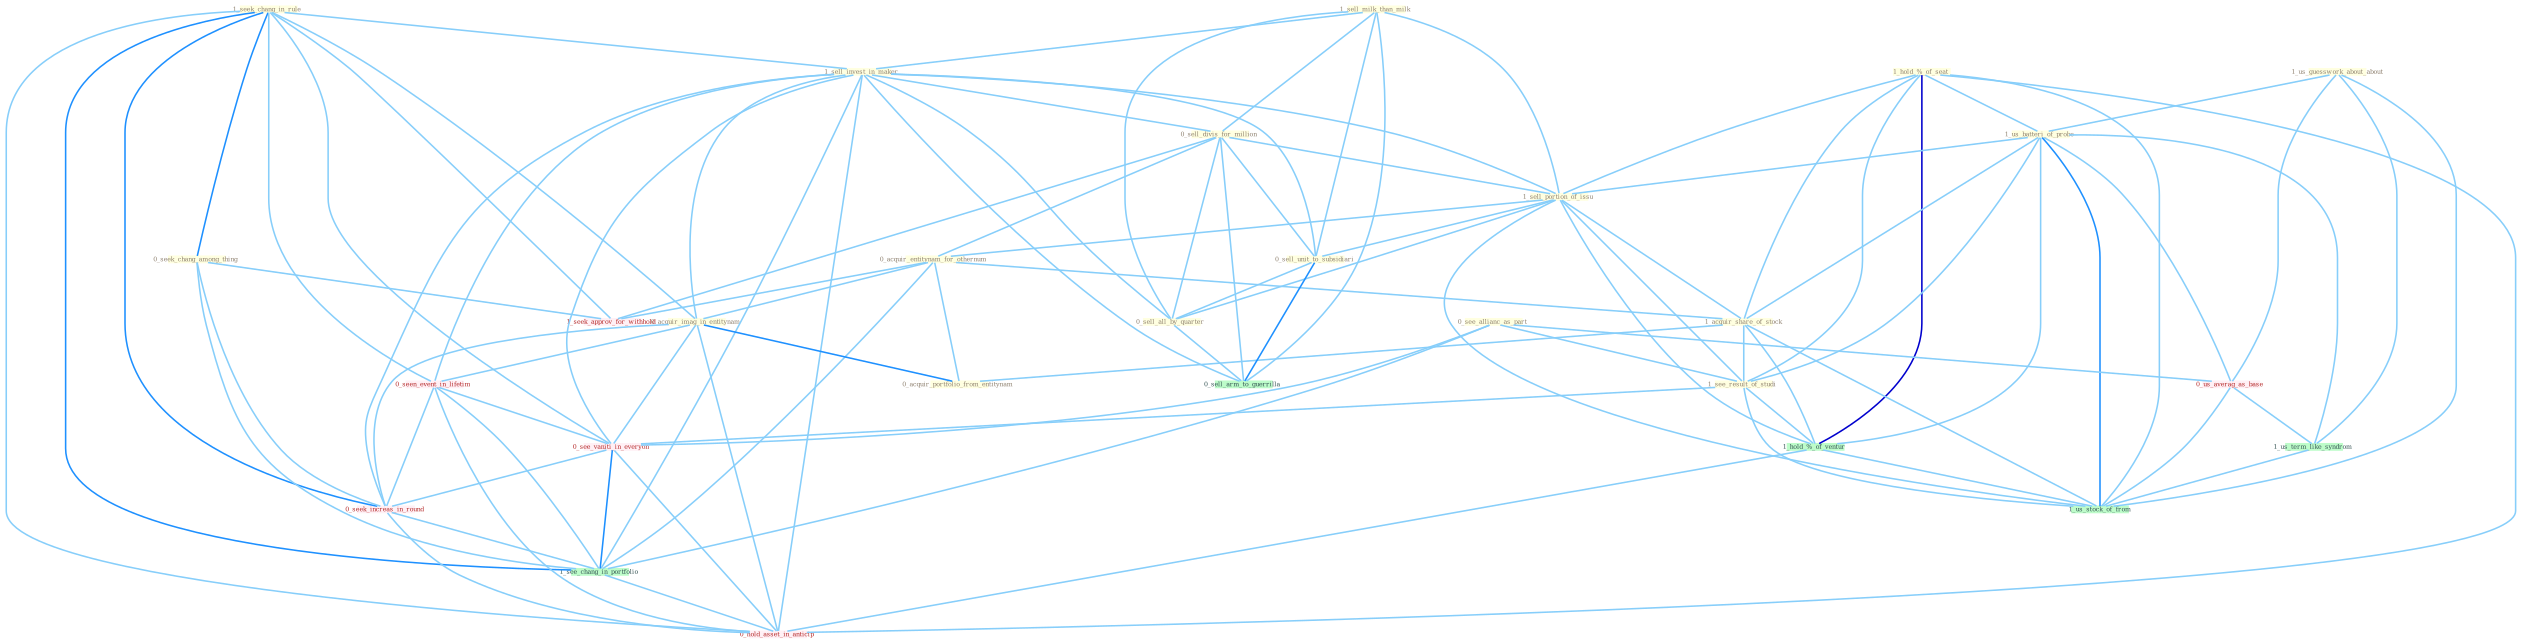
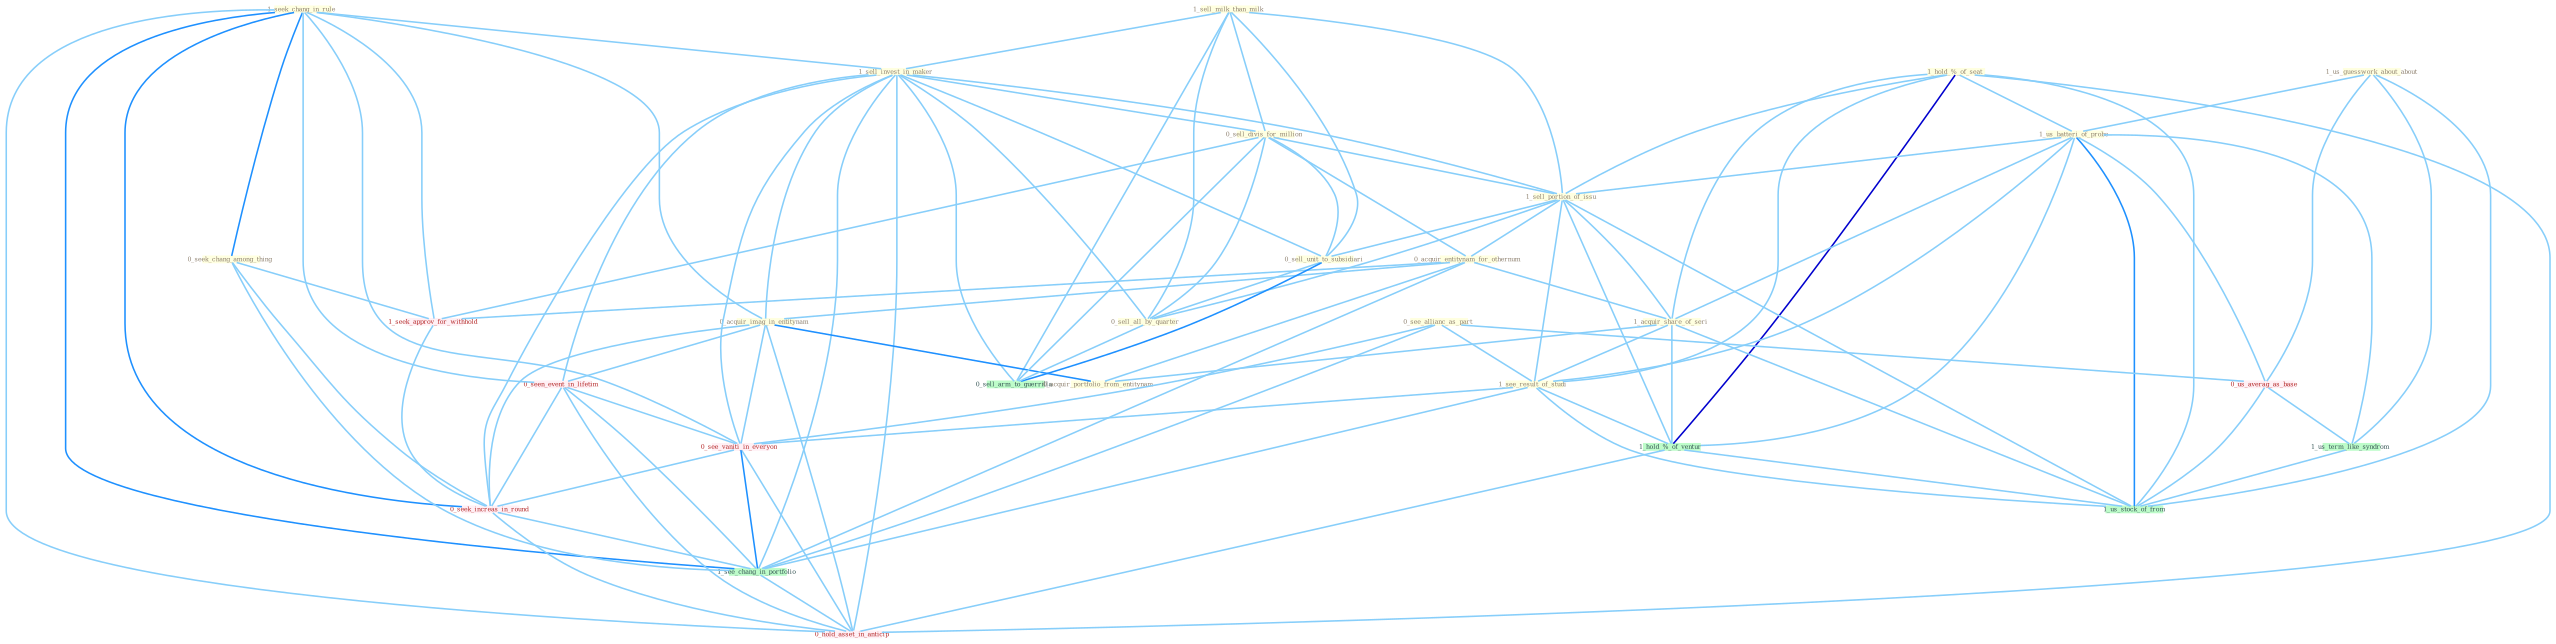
node "1_acquir_share_of_stock": label "1_acquir_share_of_stock" -> "1_acquir_share_of_seri"
edge "1_seek_approv_for_withhold" -- "0_seek_increas_in_round": added
edge "1_see_result_of_studi" -- "1_see_chang_in_portfolio": added
